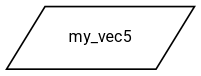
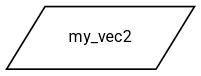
node "my_vec5": label "my_vec5" -> "my_vec2"
